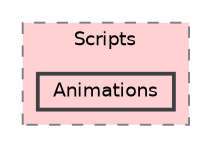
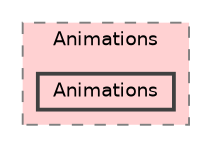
cluster "Scripts": label "Scripts" -> "Animations"
